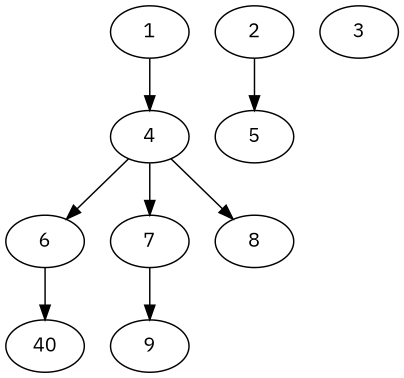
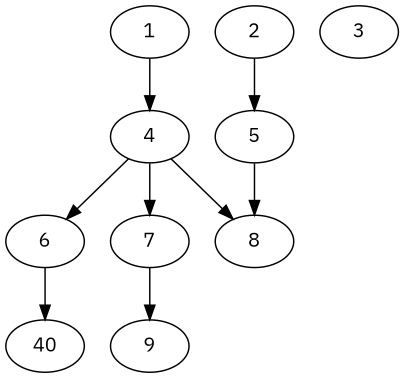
edge "5" -> "8": added
